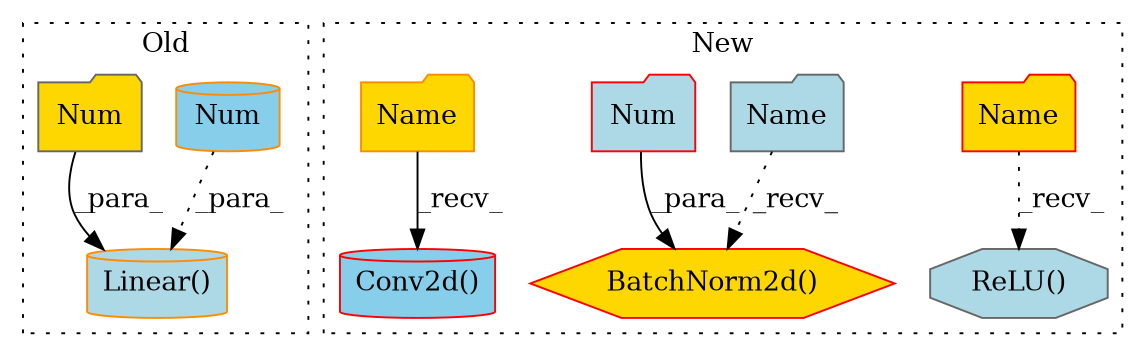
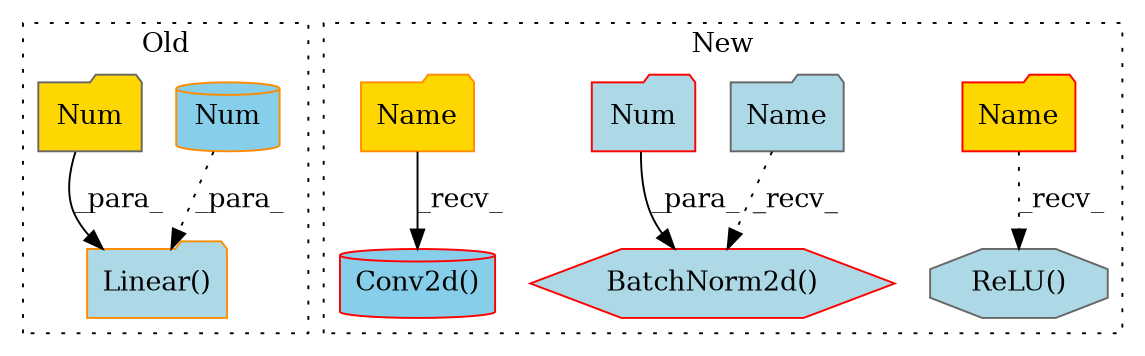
node "Linear()": shape cylinder -> folder
node "BatchNorm2d()": fillcolor gold -> lightblue
